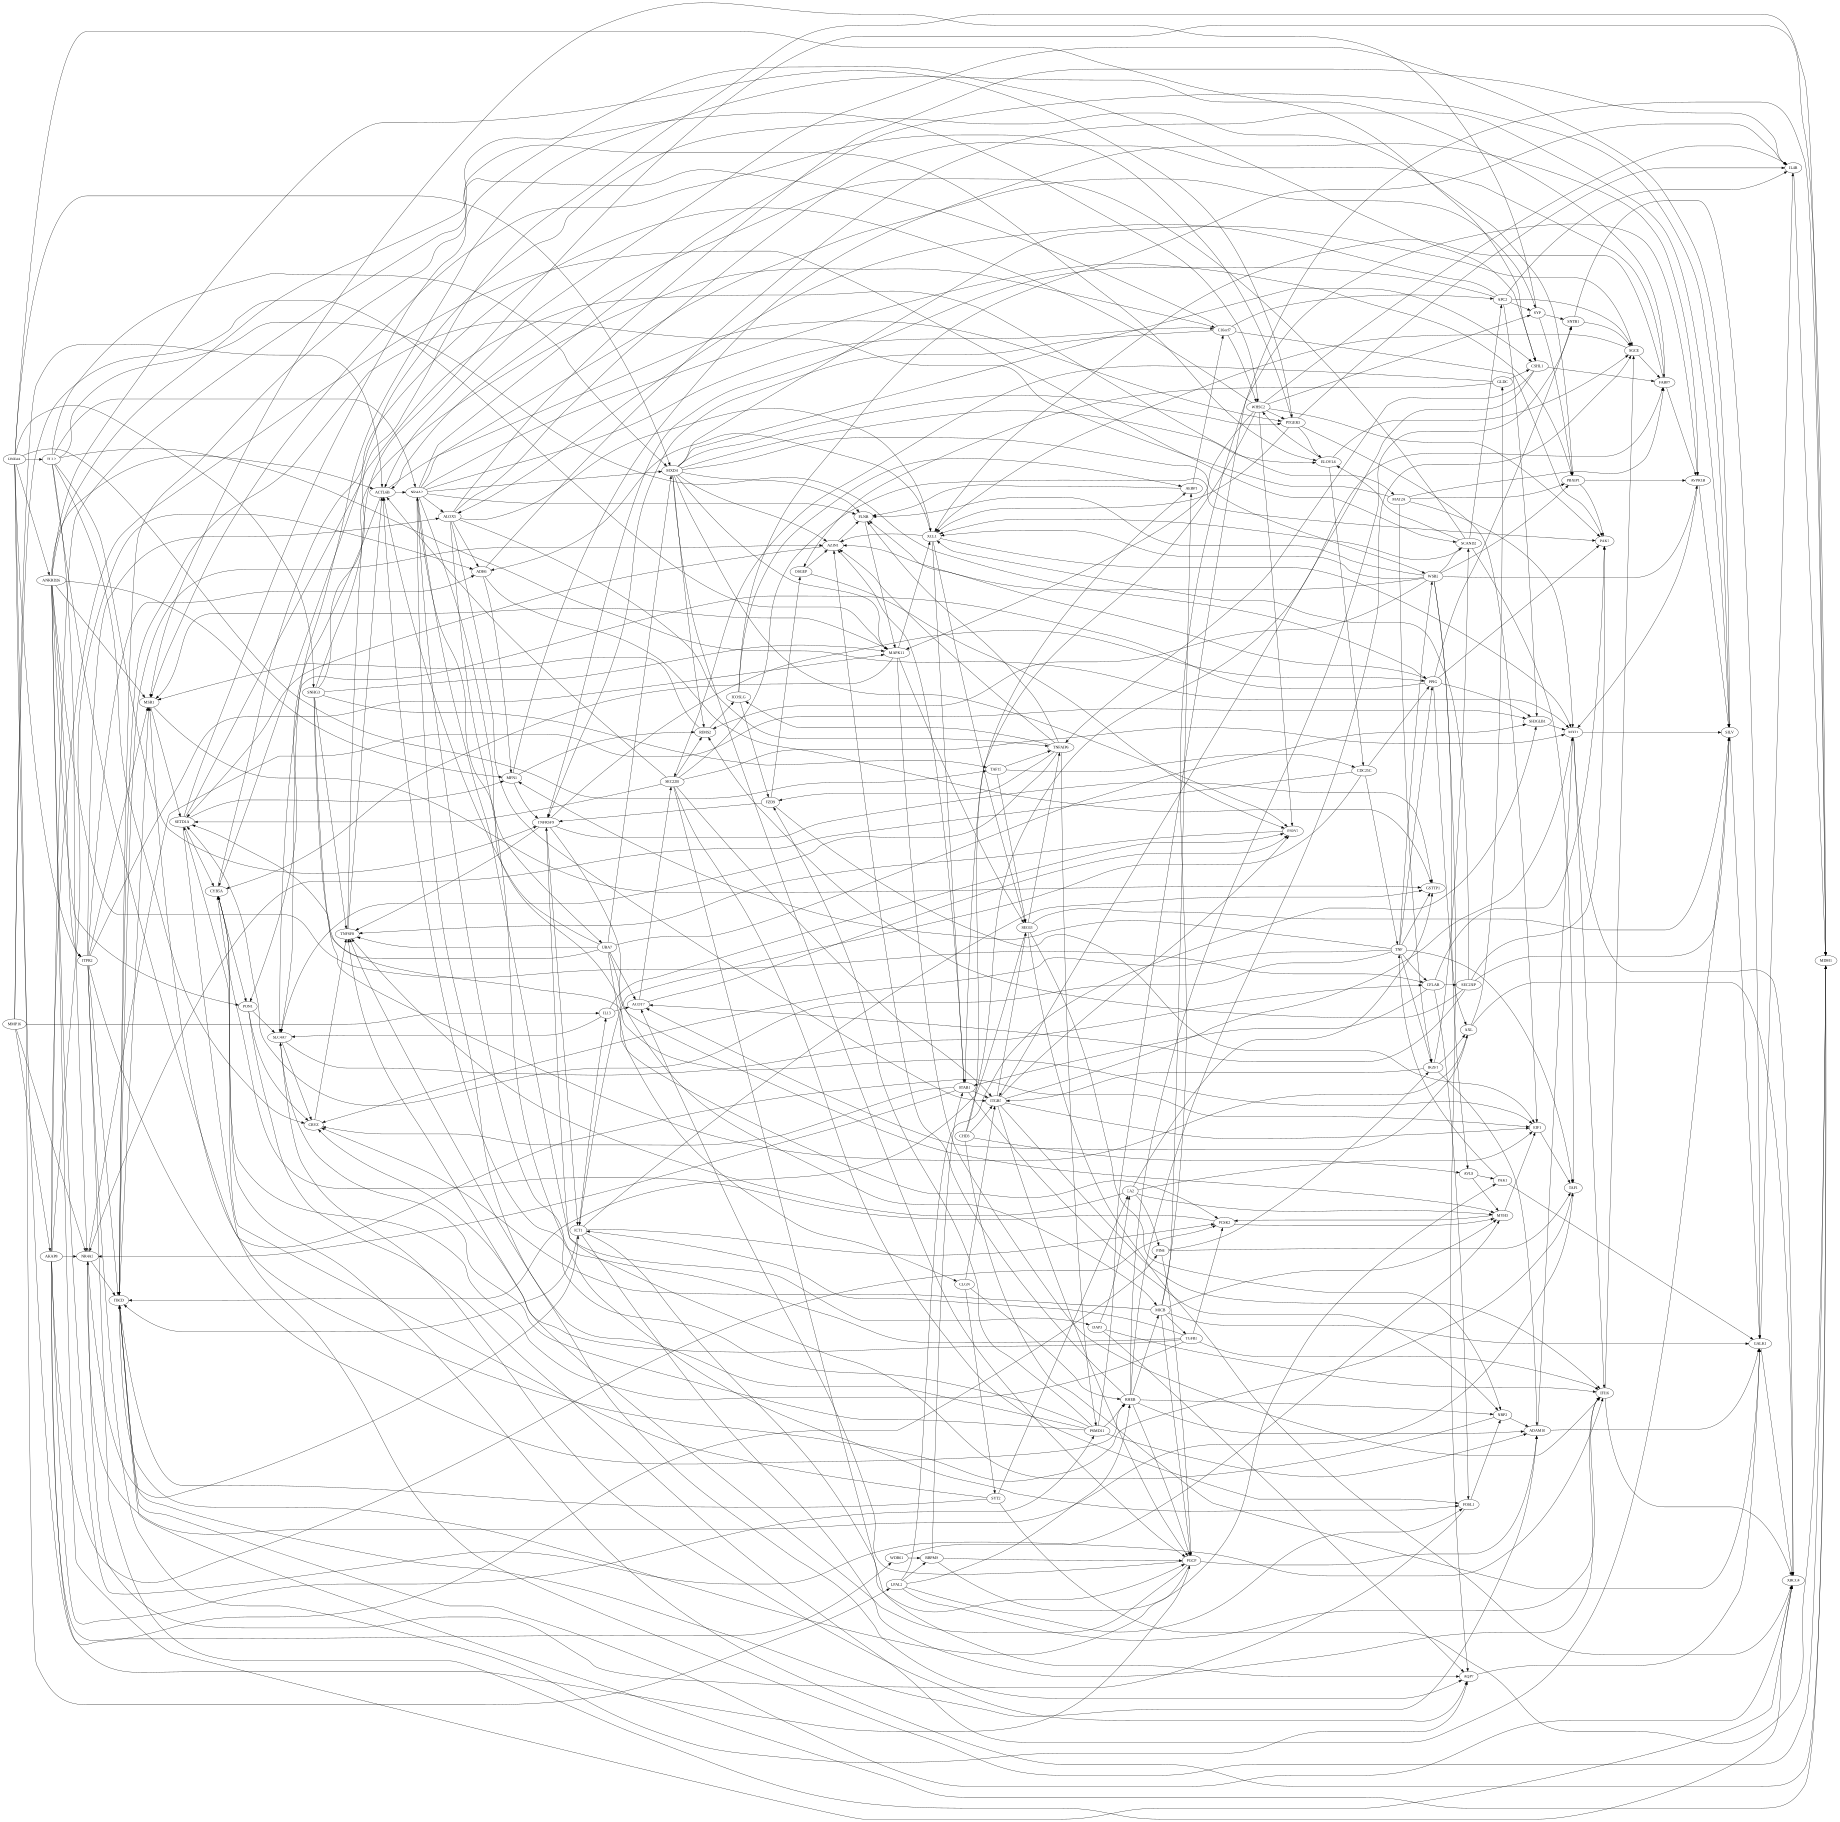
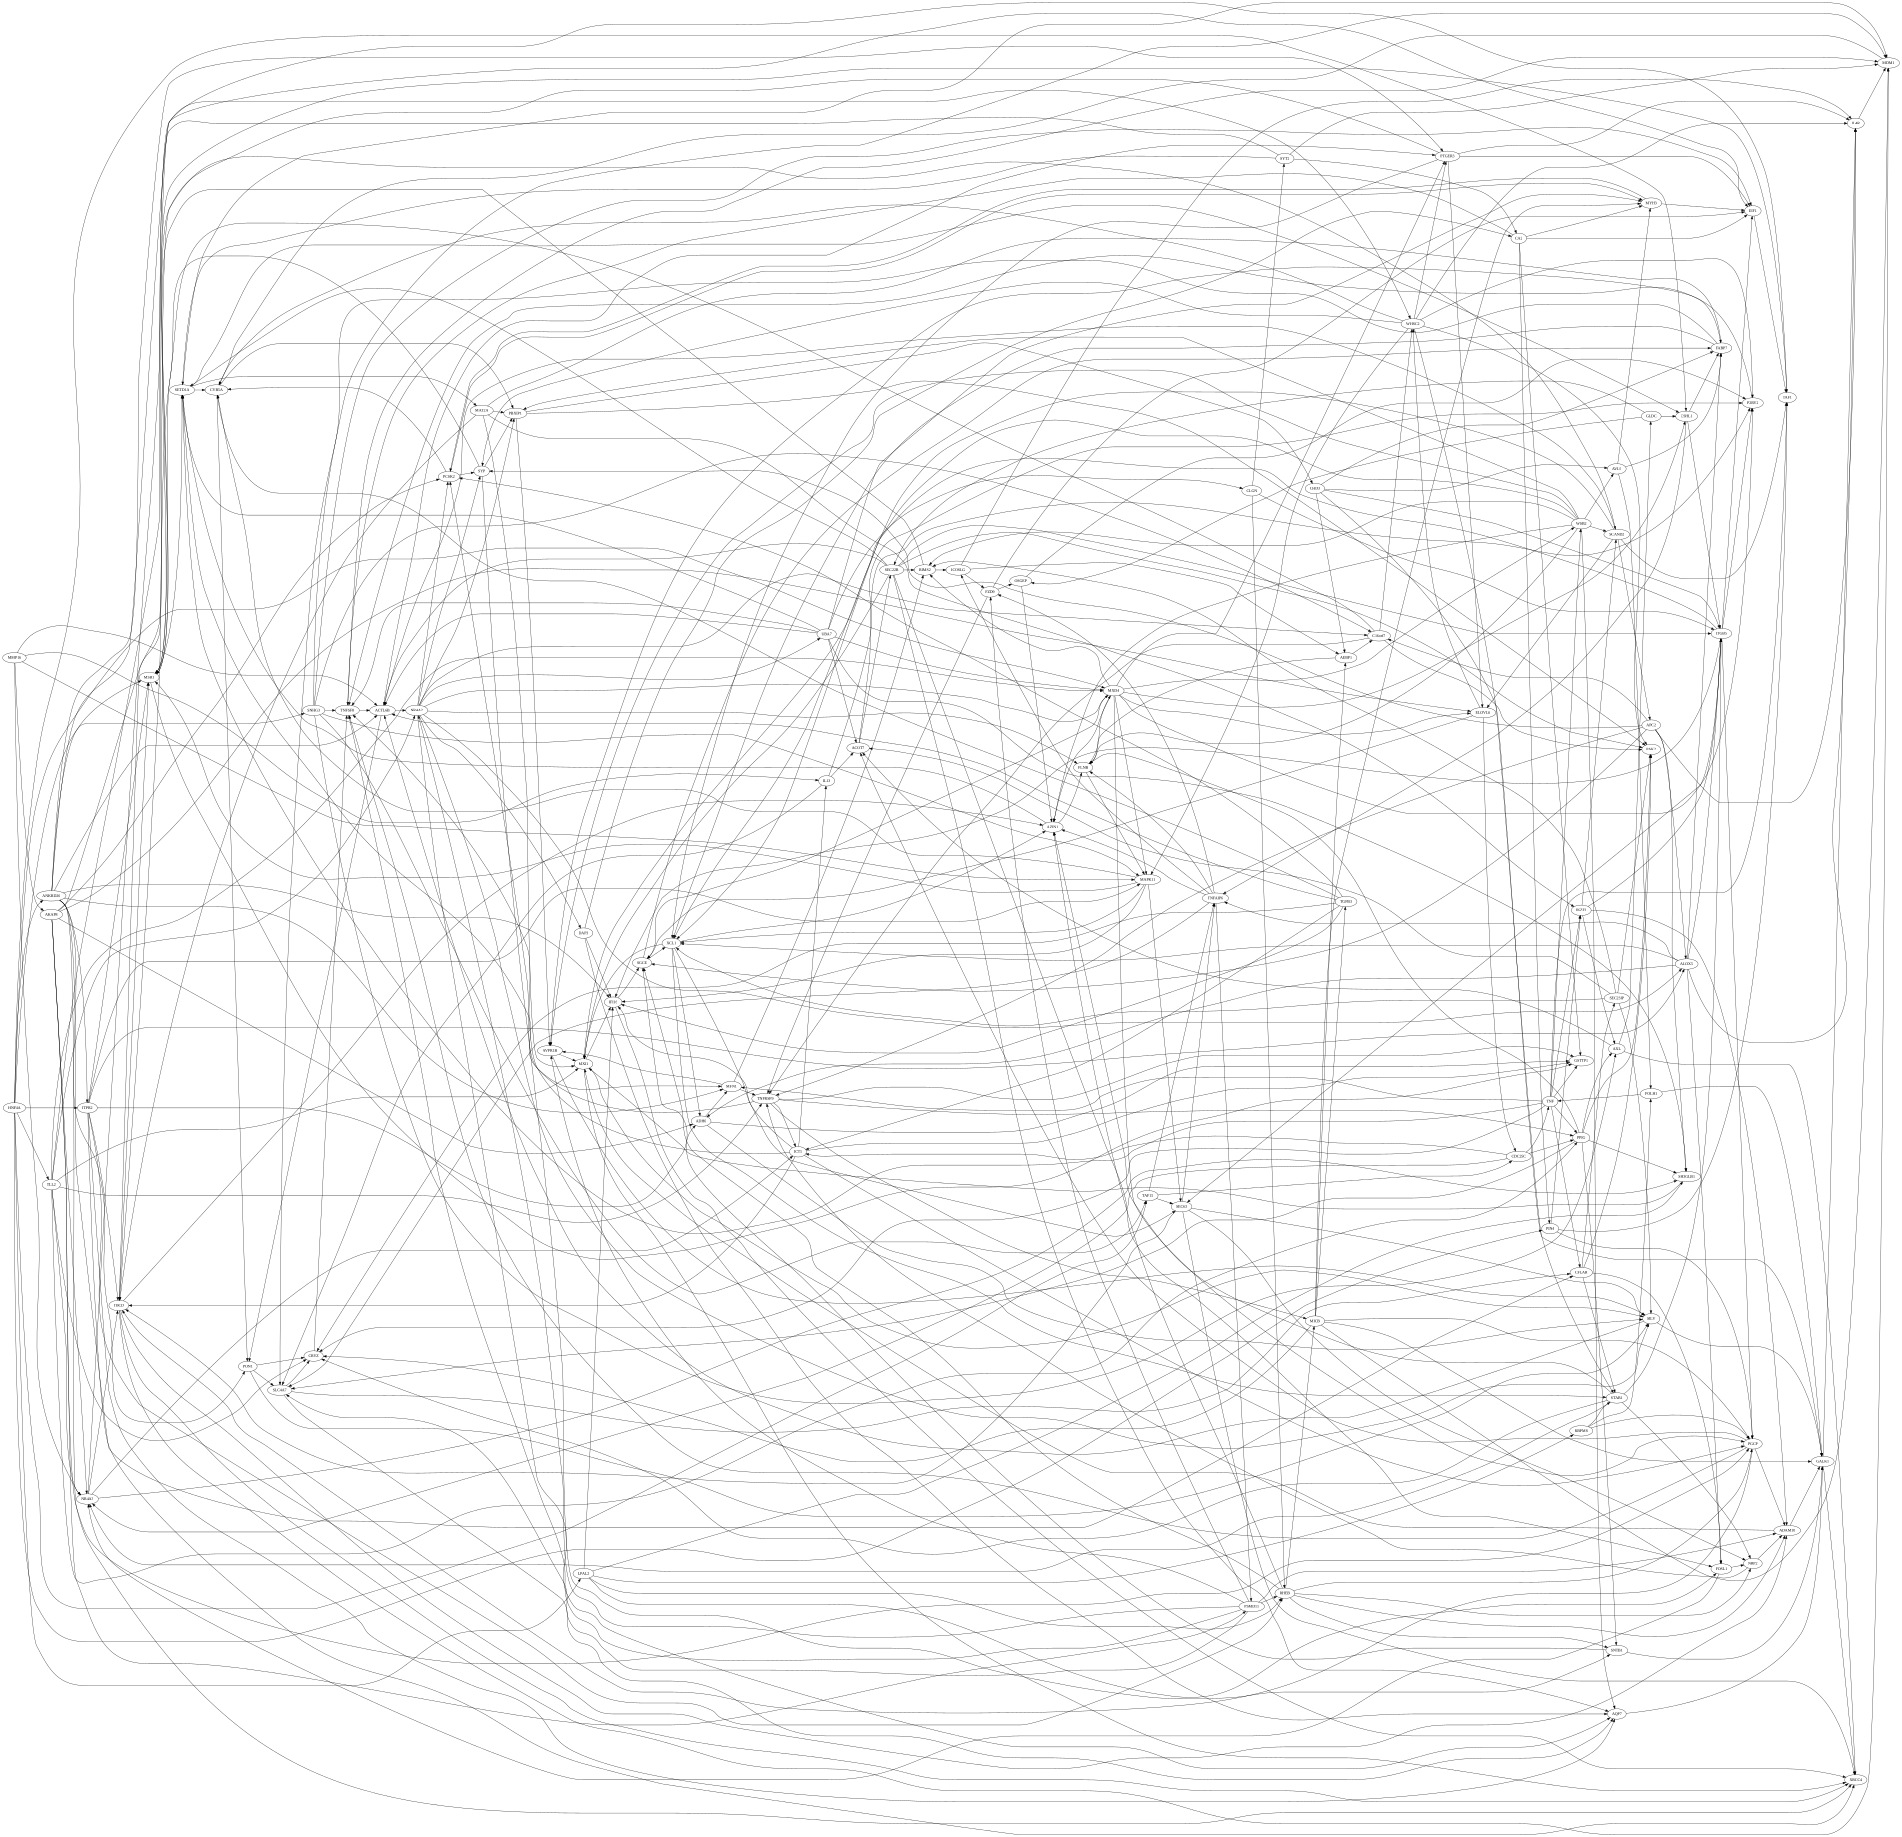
edge "C16orf7" -> "APC2": reversed
edge "PBXIP1" -> "CHD3": added
edge "AVL9" -> "FABP7": added
edge "PCSK2" -> "SYP": added
edge "MXD4" -> "FLNB": reversed
node "PAK1": label "PAK1" -> "FOLH1"
node "WDR61": removed
